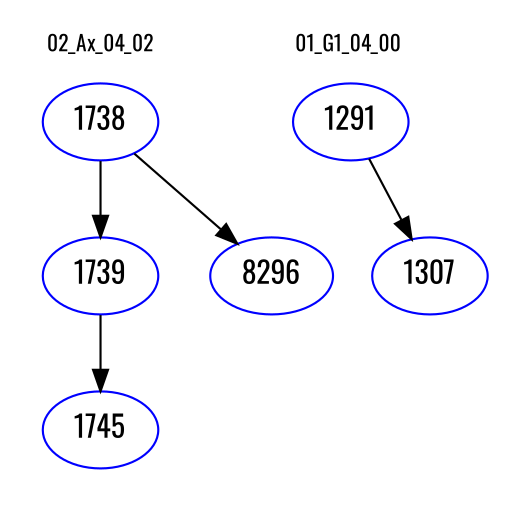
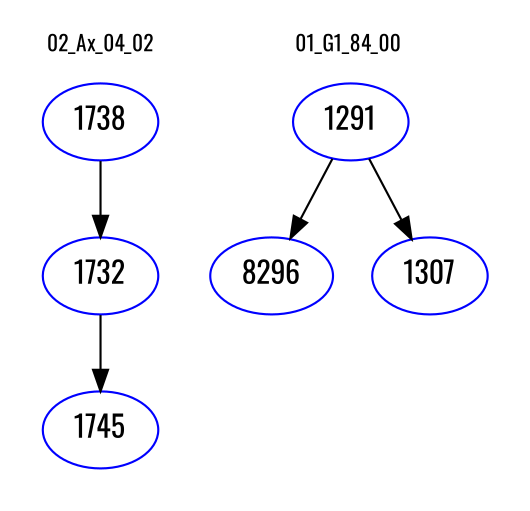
cluster "01_G1_04_00": label "01_G1_04_00" -> "01_G1_84_00"
edge "1738" -> "8296": now "1291" -> "8296"
node "1739": label "1739" -> "1732"
